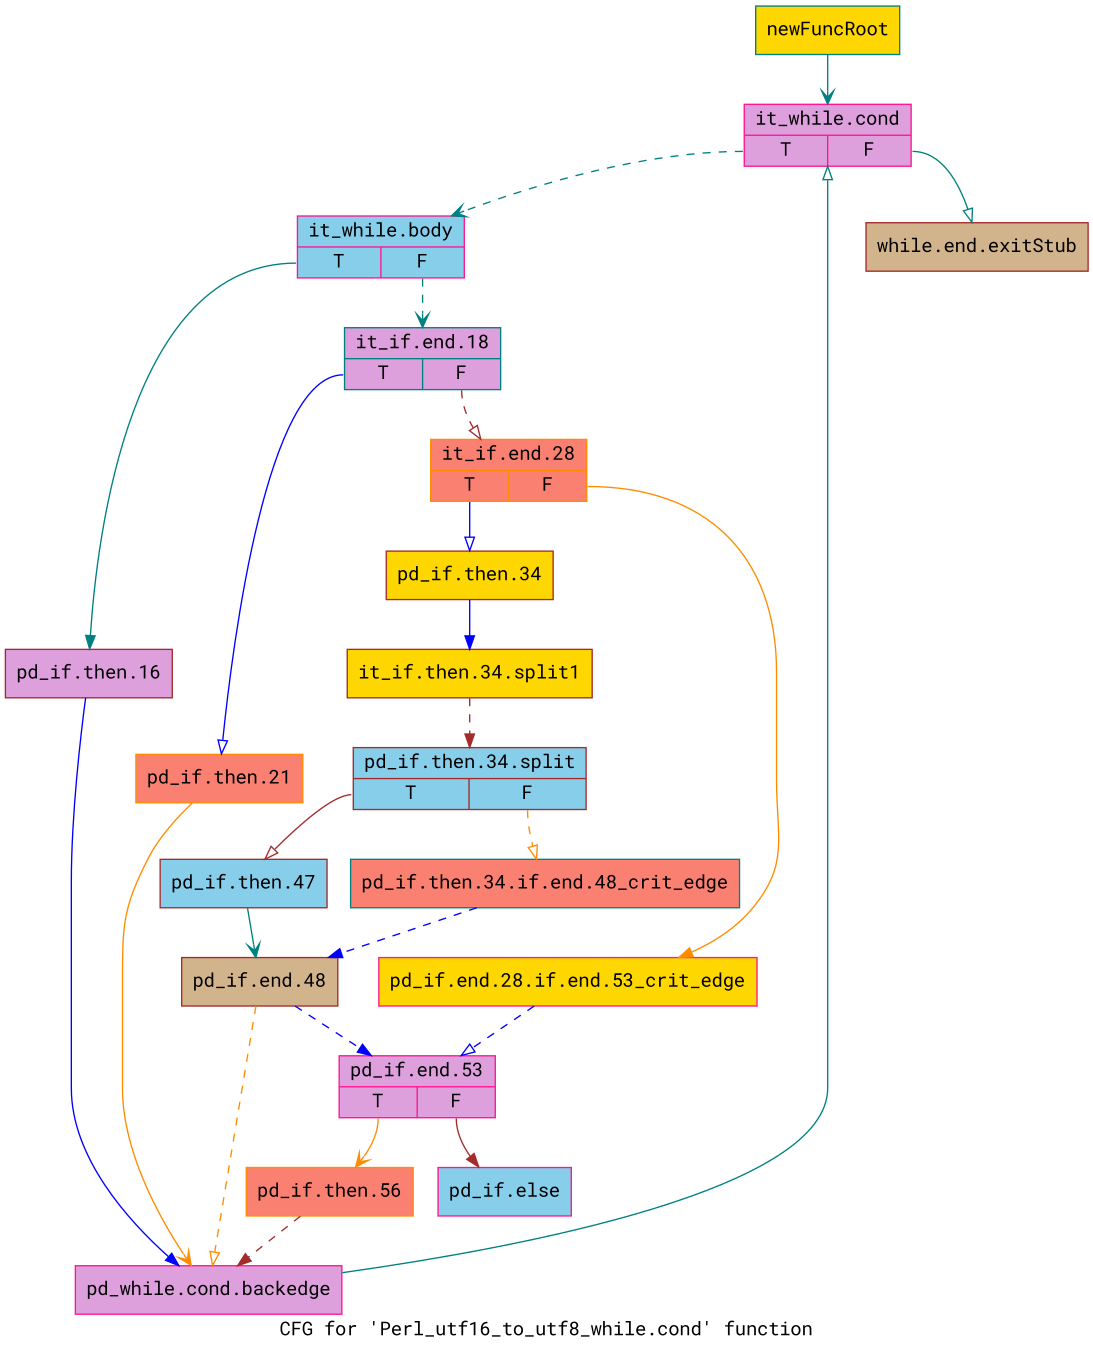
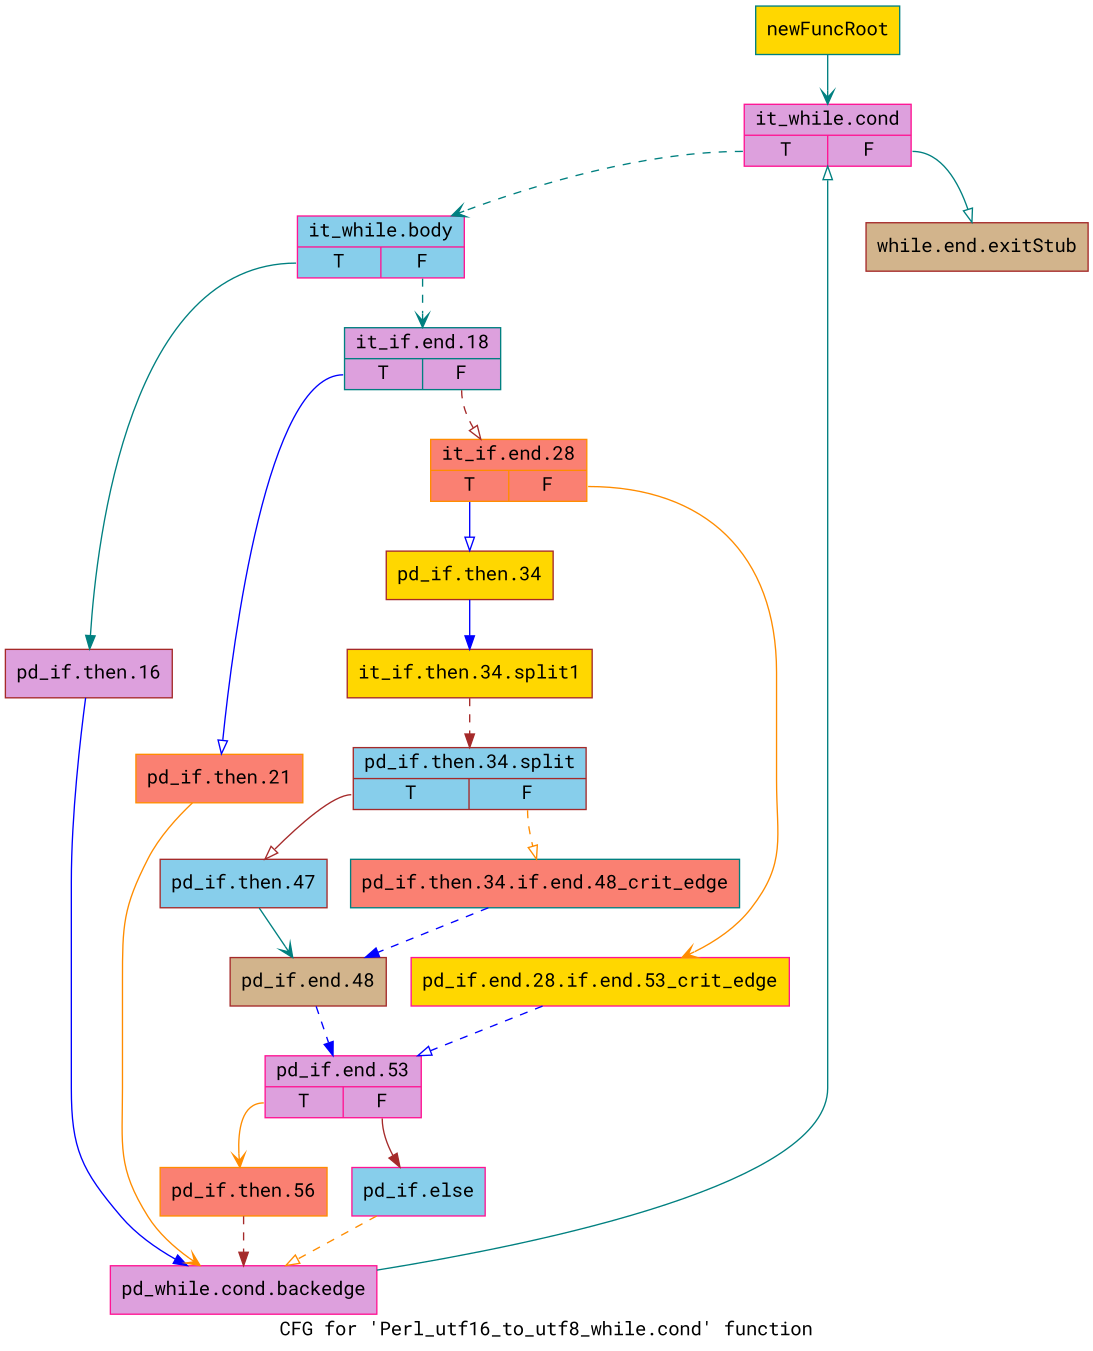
edge "it_if.end.28" -> "pd_if.end.28.if.end.53_crit_edge": arrowhead normal -> vee
edge "pd_if.end.48" -> "pd_while.cond.backedge": now "pd_if.else" -> "pd_while.cond.backedge"
